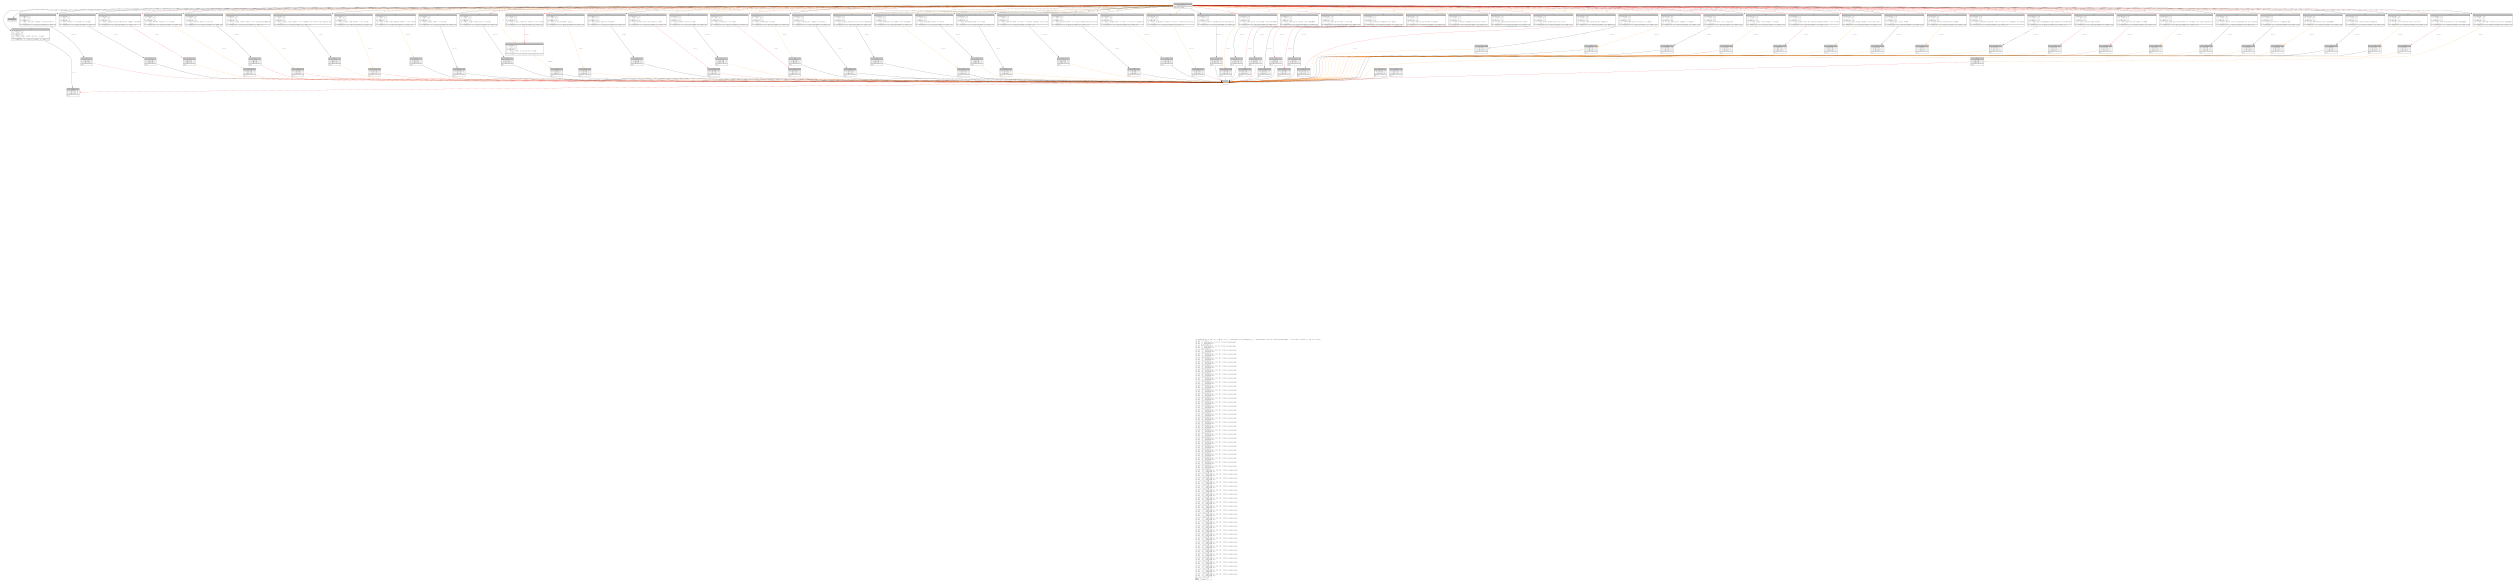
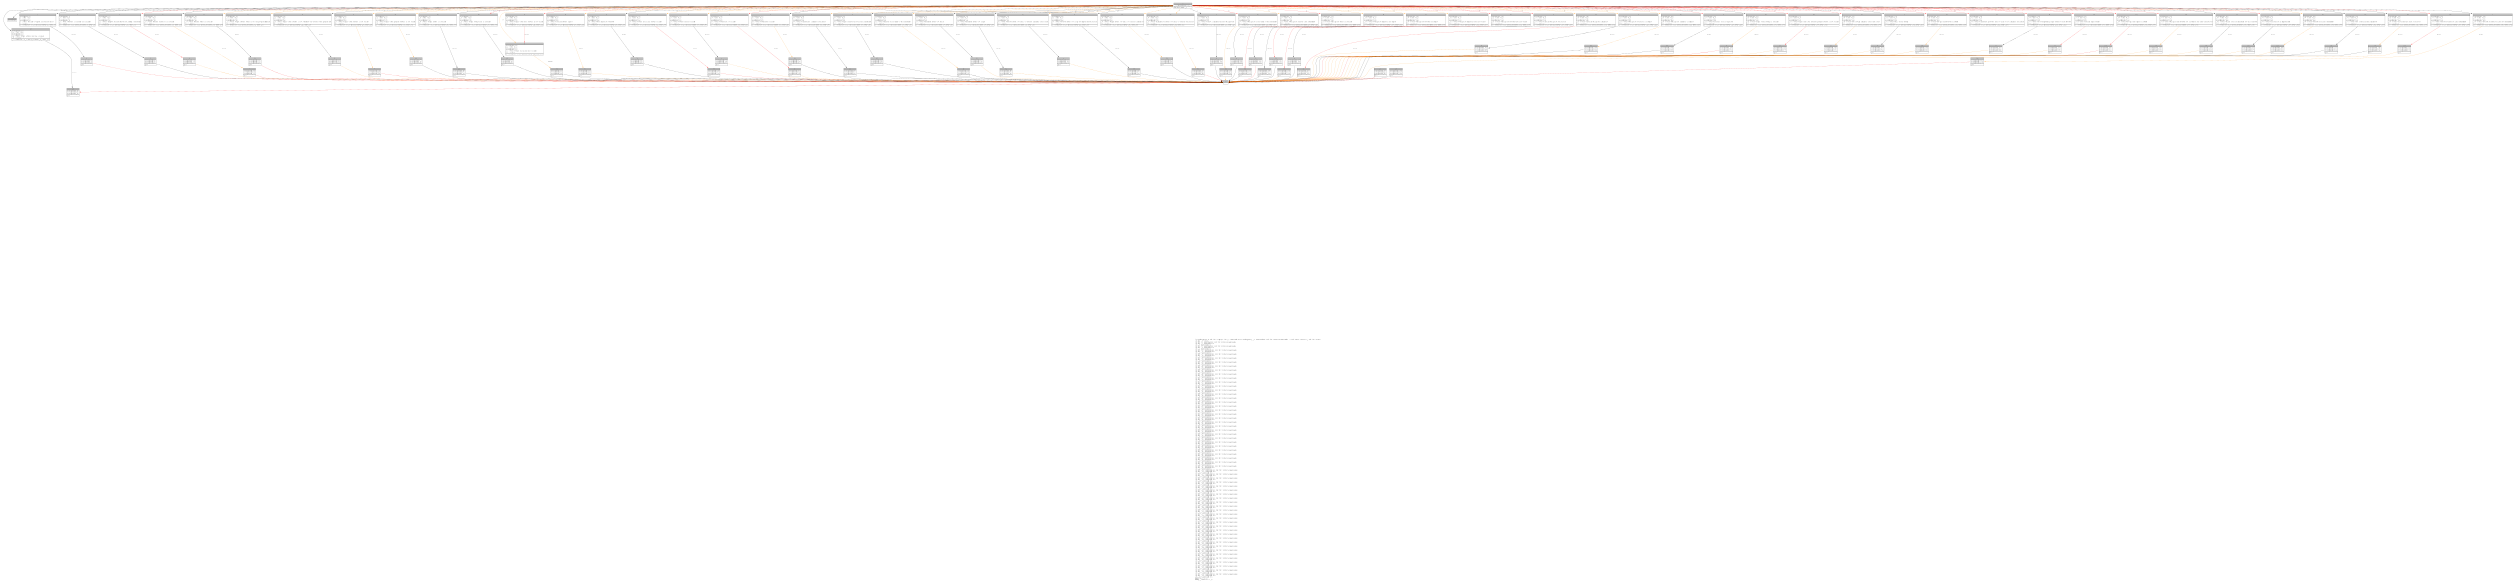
node "14": removed
